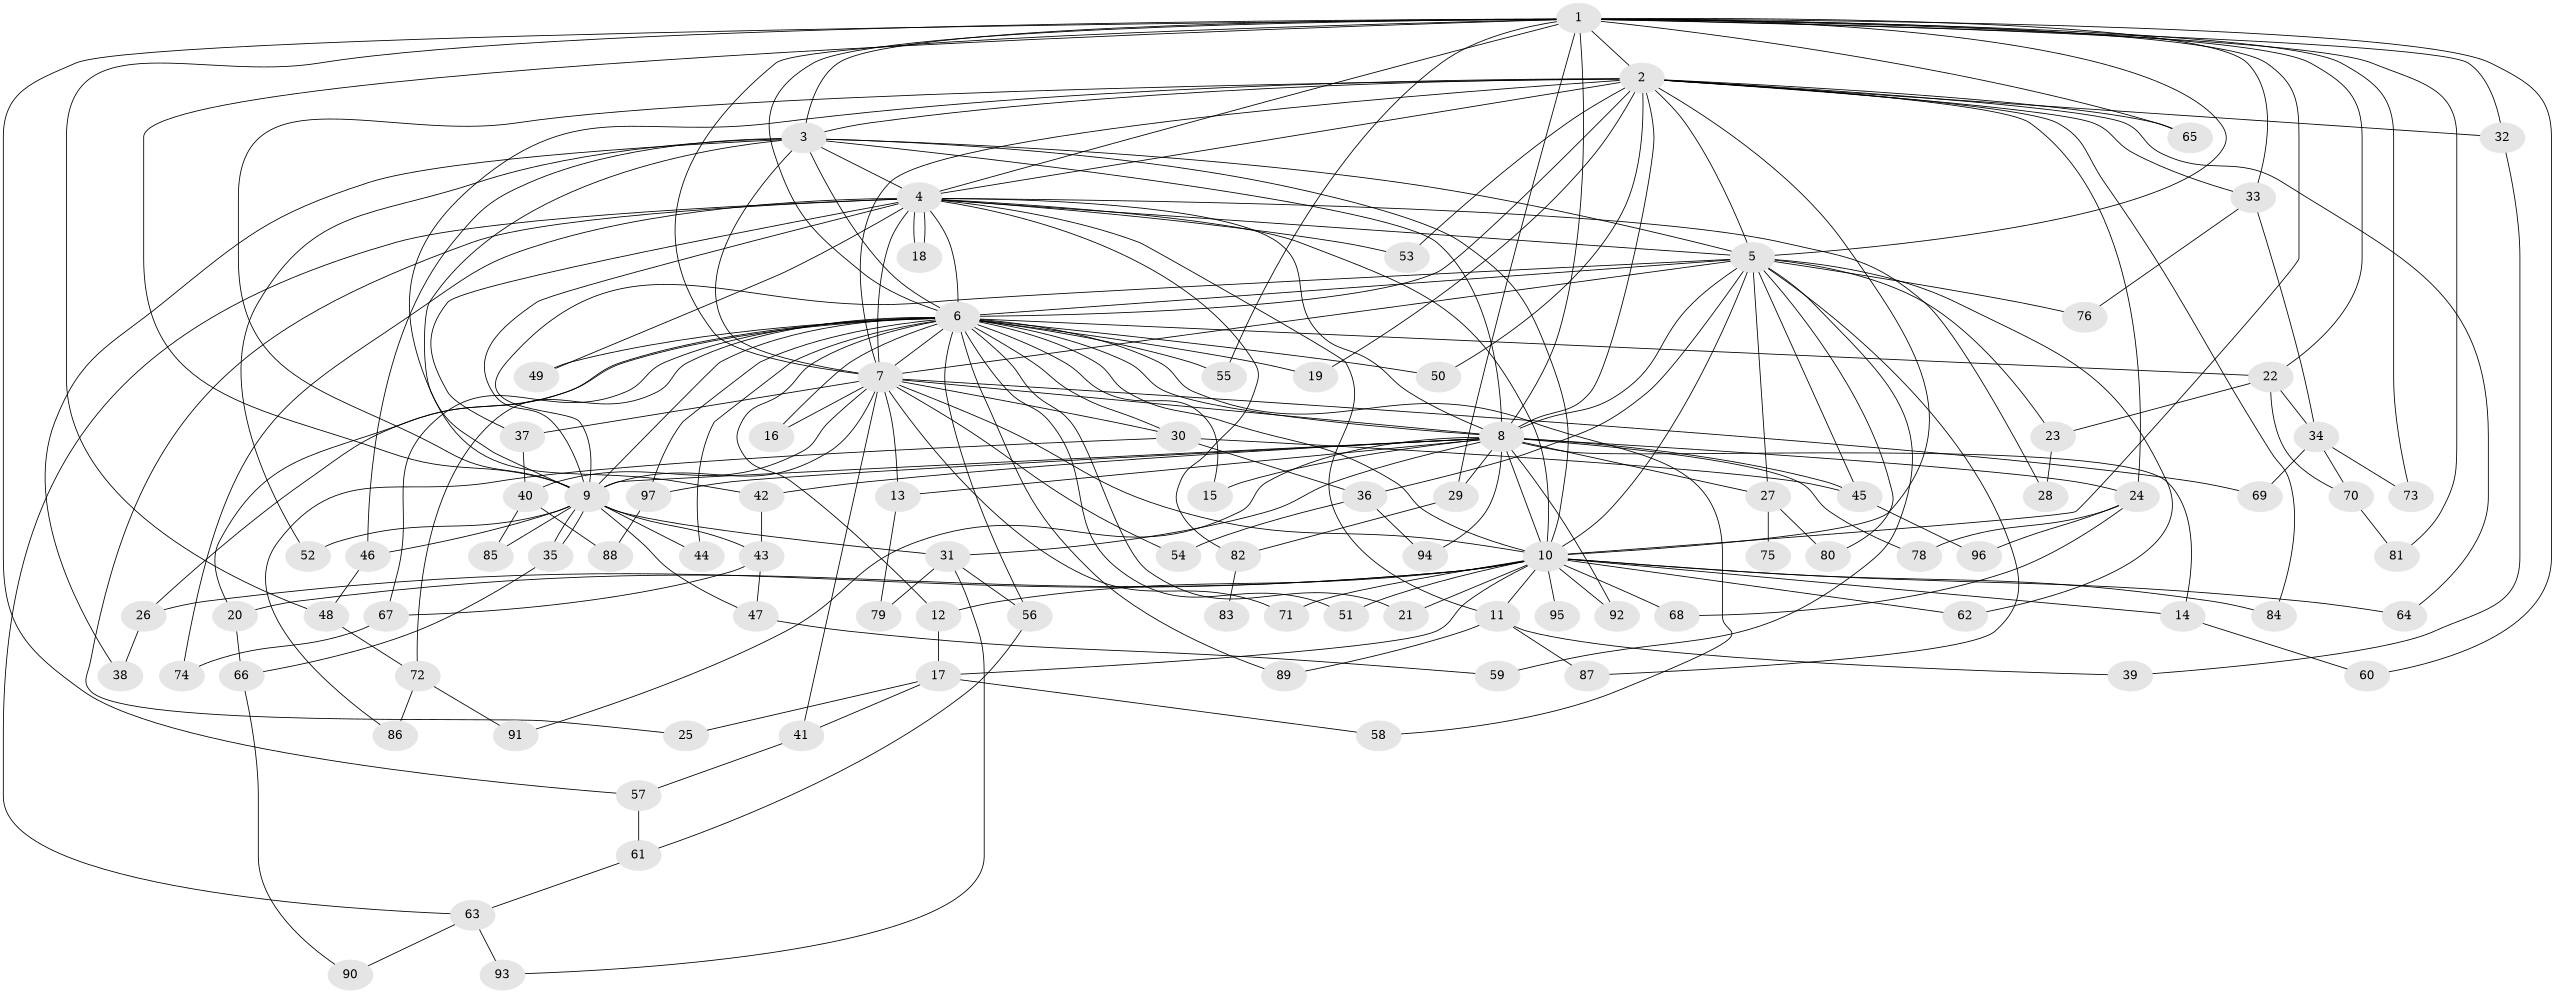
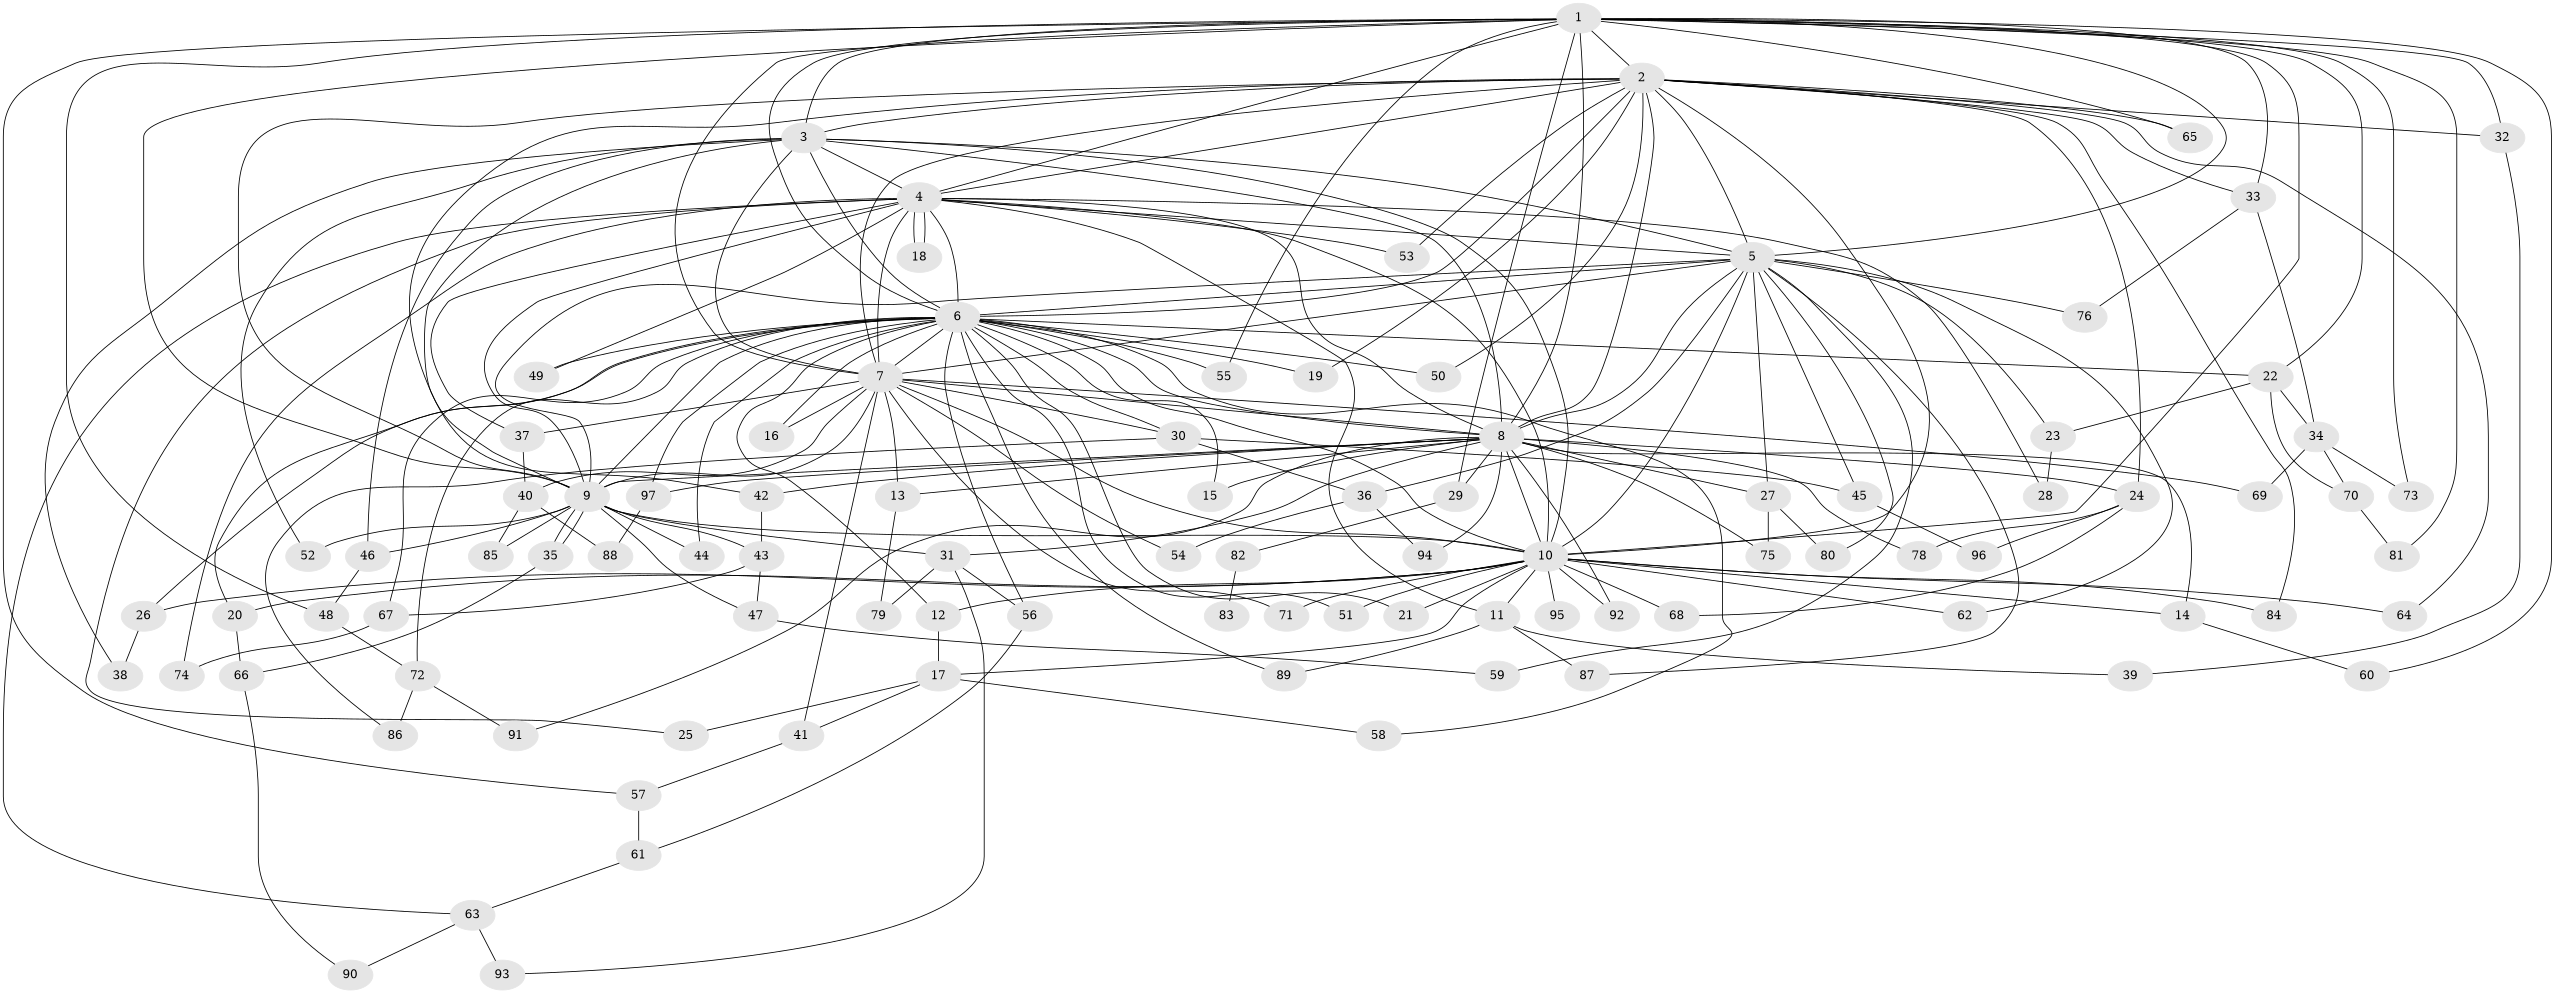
edge "4" -- "82": removed
edge "8" -- "45": now "8" -- "75"
edge "9" -- "10": added
